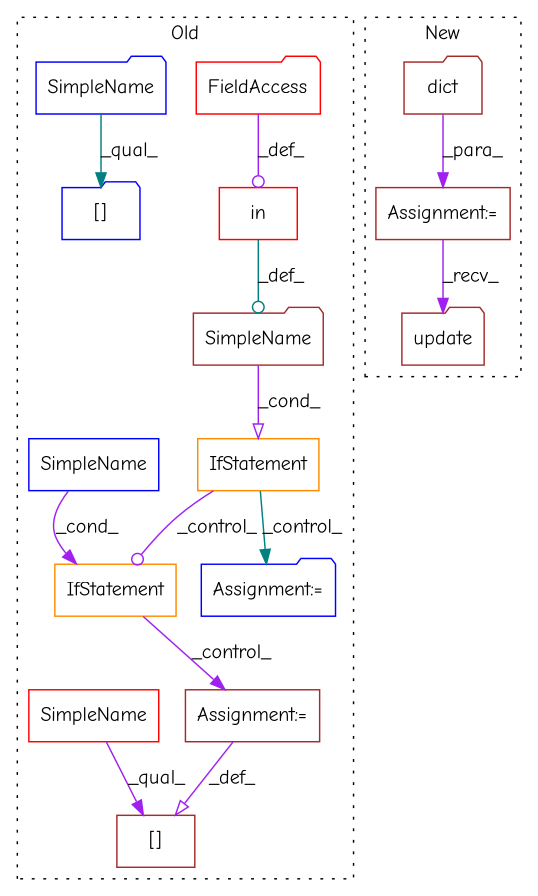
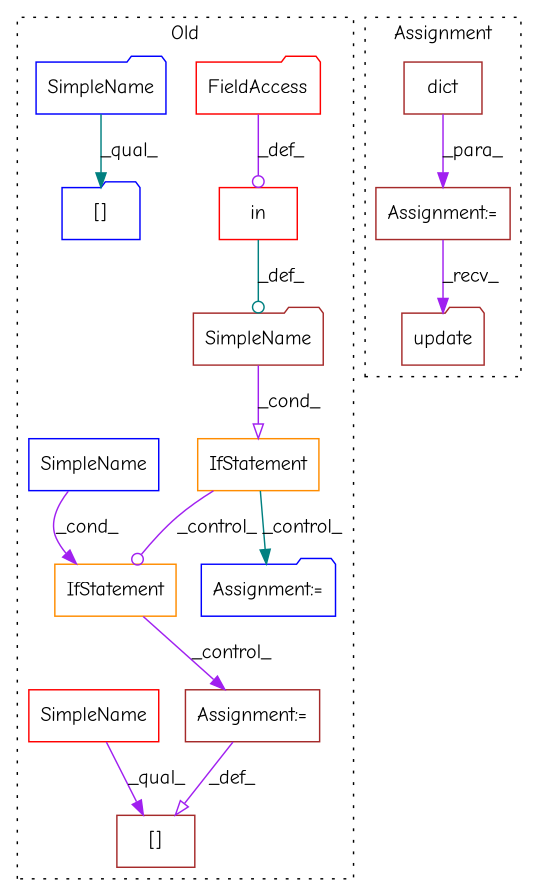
cluster "New": label "New" -> "Assignment"
node "dict": shape folder -> box
